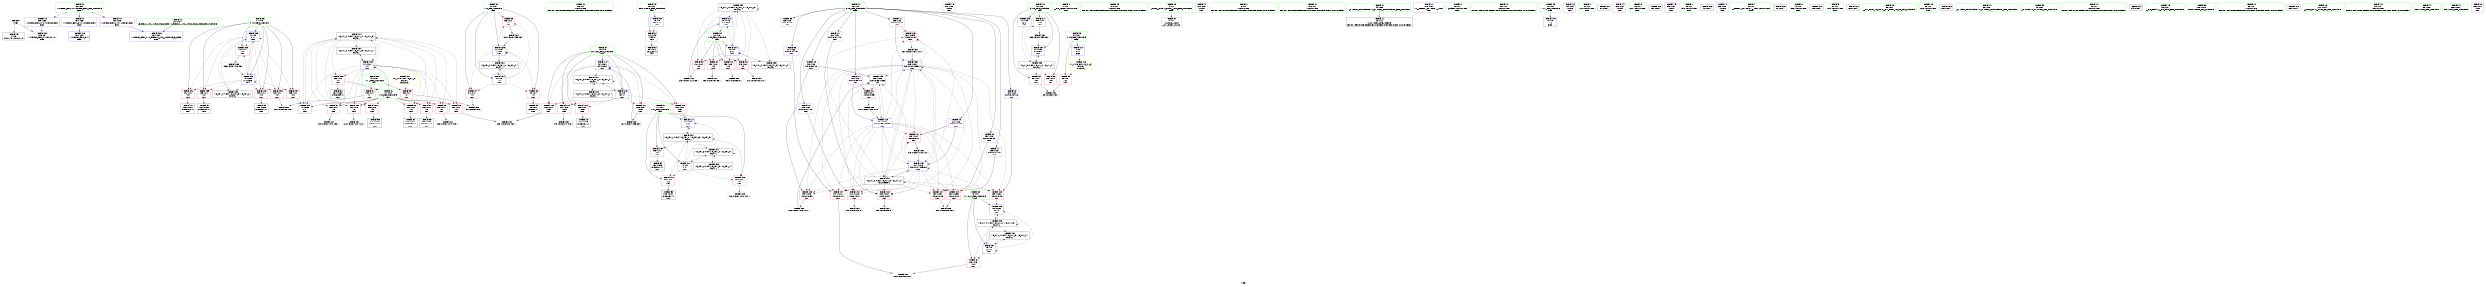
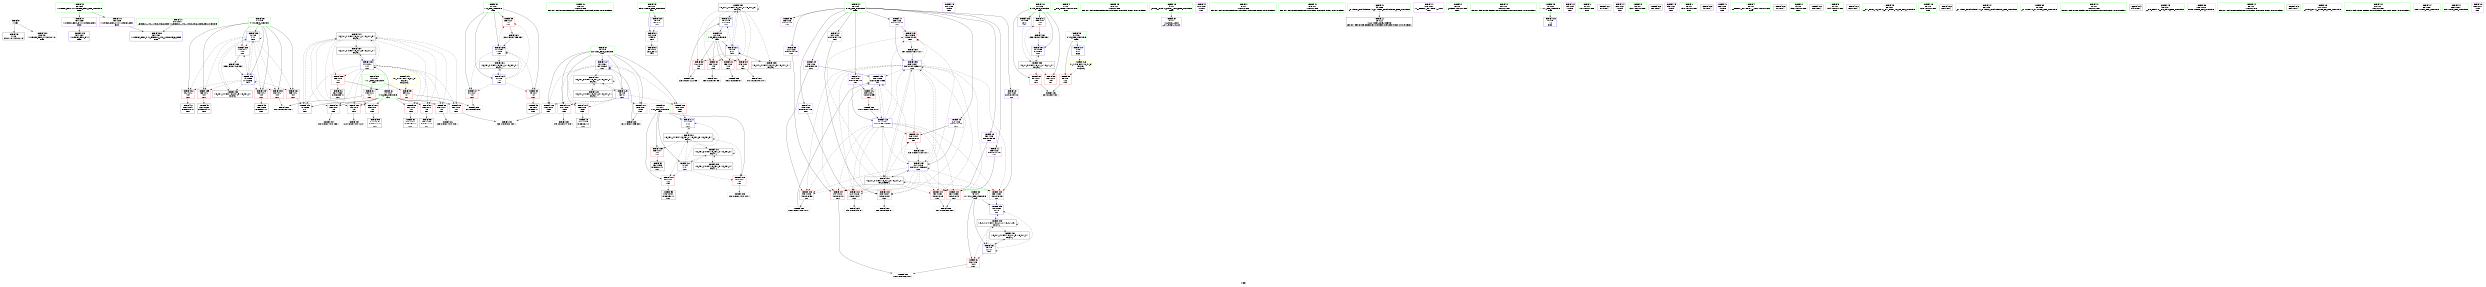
node "NodeID: 79": removed
